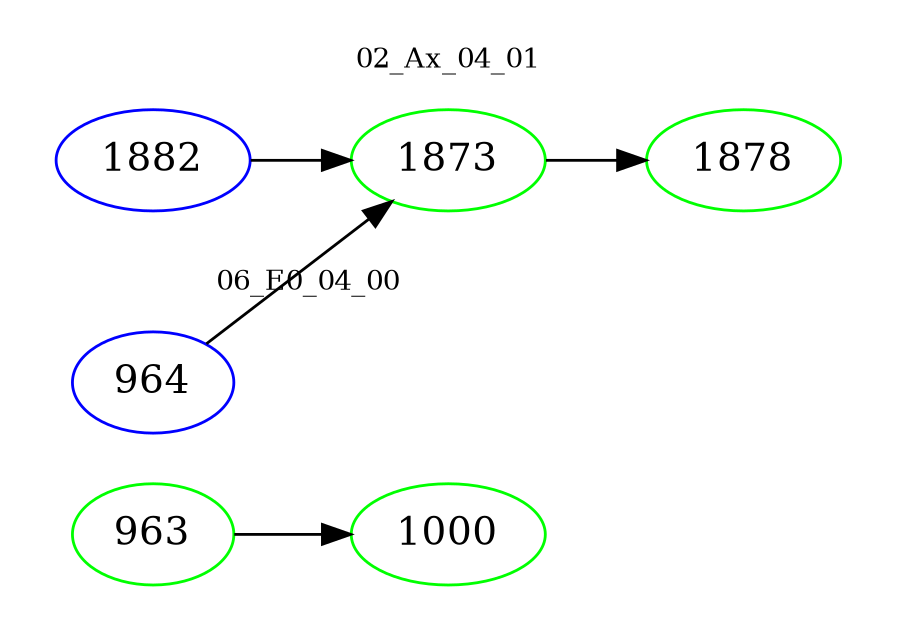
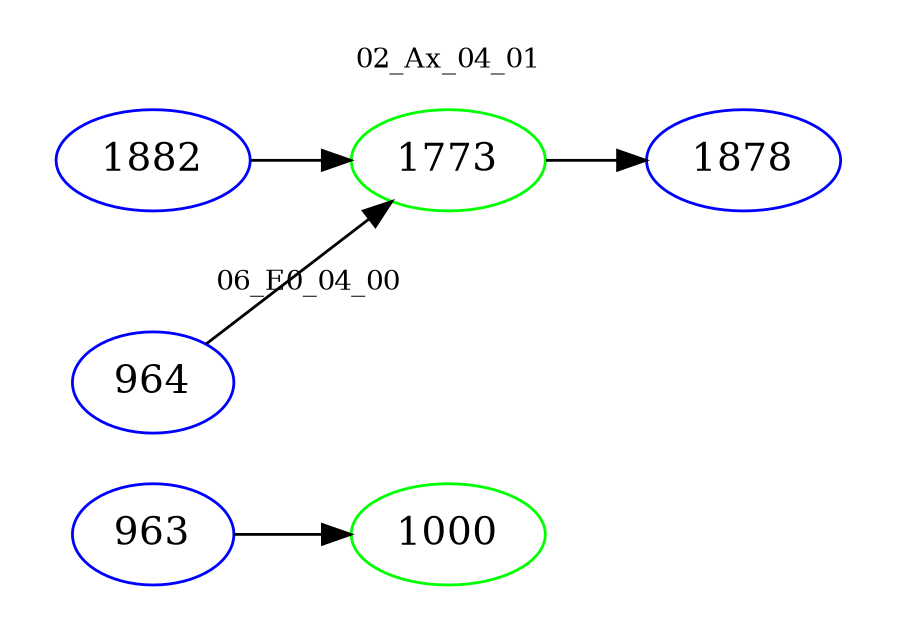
node "1873": label "1873" -> "1773"
node "1878": color green -> blue
node "963": color green -> blue
